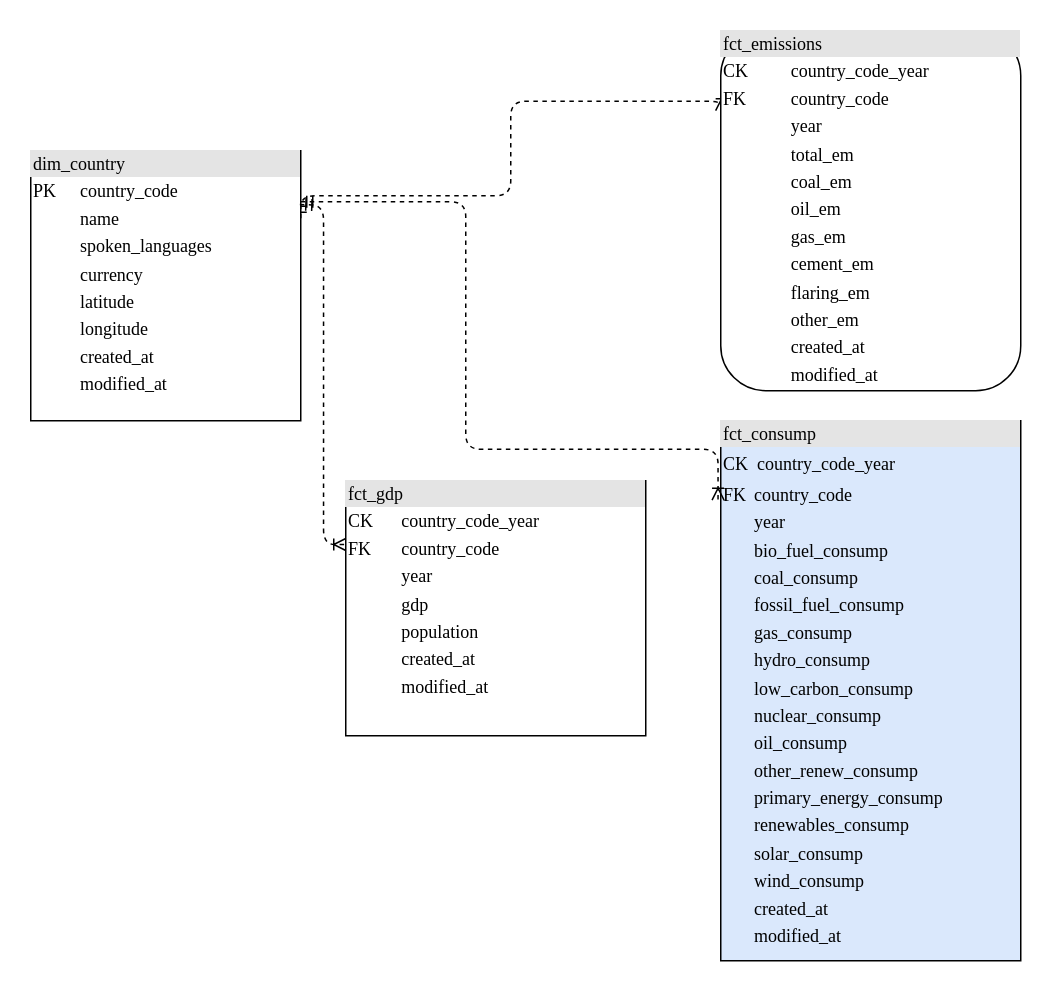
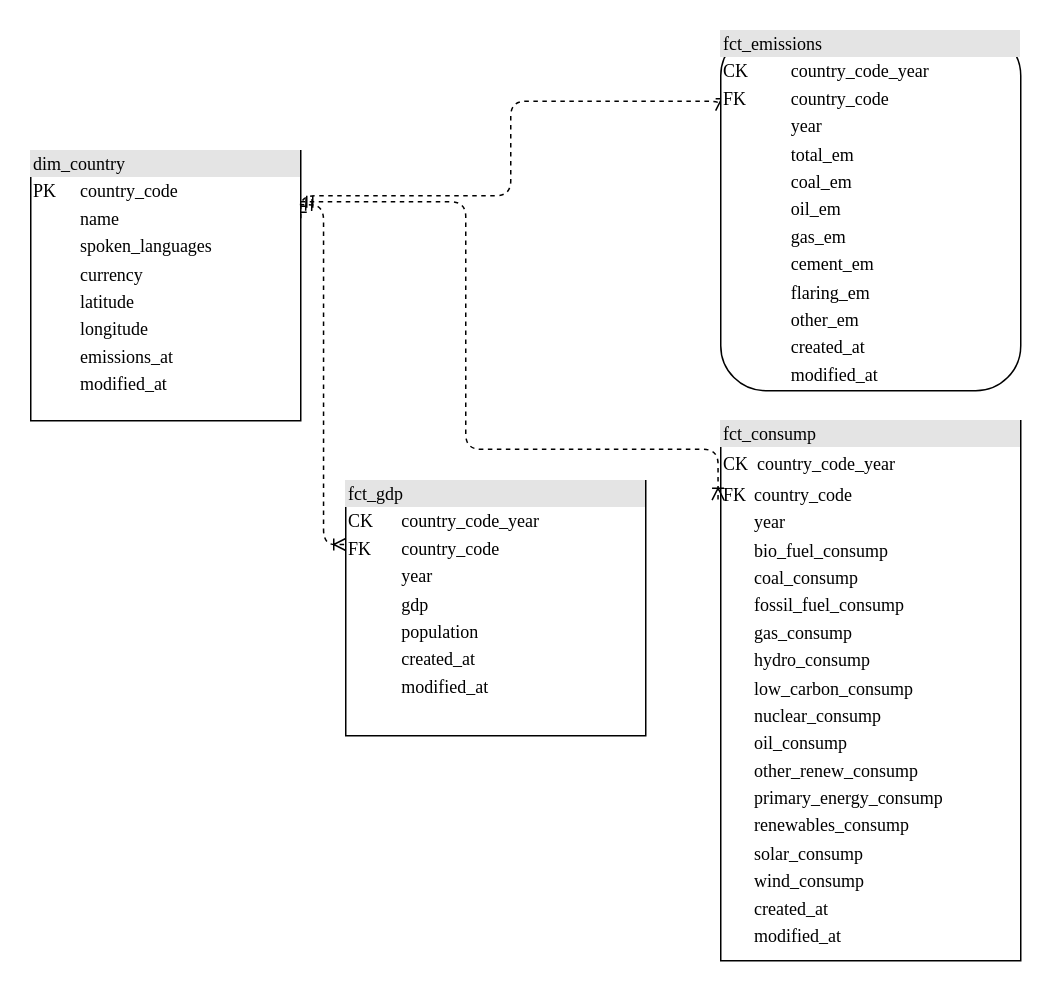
node "dim_country PK country_code name spoken_languages currency latitude longitude created_at modified_at": label "dim_country PK country_code name spoken_languages currency latitude longitude created_at modified_at" -> "dim_country PK country_code name spoken_languages currency latitude longitude emissions_at modified_at"
node "fct_consump CK country_code_year FK country_code year bio_fuel_consump coal_consump fossil_fuel_consump gas_consump hydro_consump low_carbon_consump nuclear_consump oil_consump other_renew_consump primary_energy_consump renewables_consump solar_consump wind_consump created_at modified_at": fillcolor #dae8fc -> #ffffff
